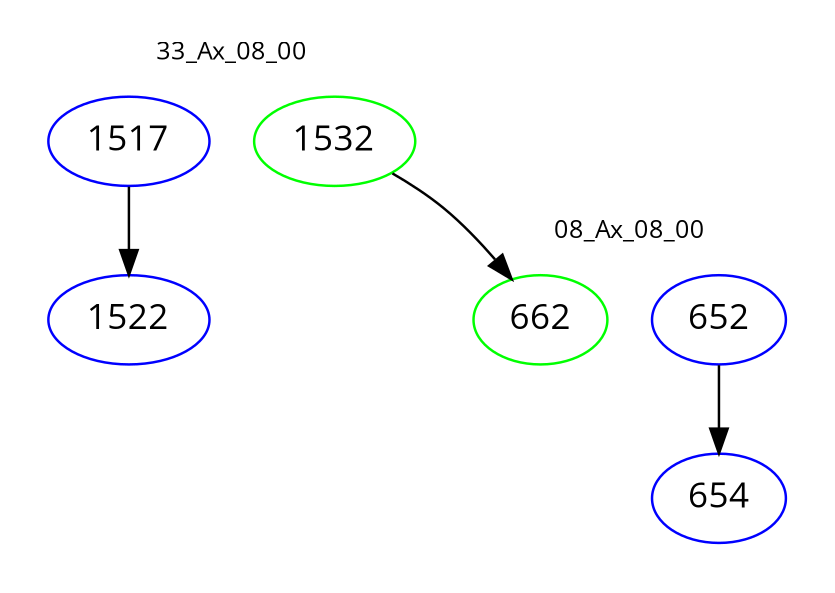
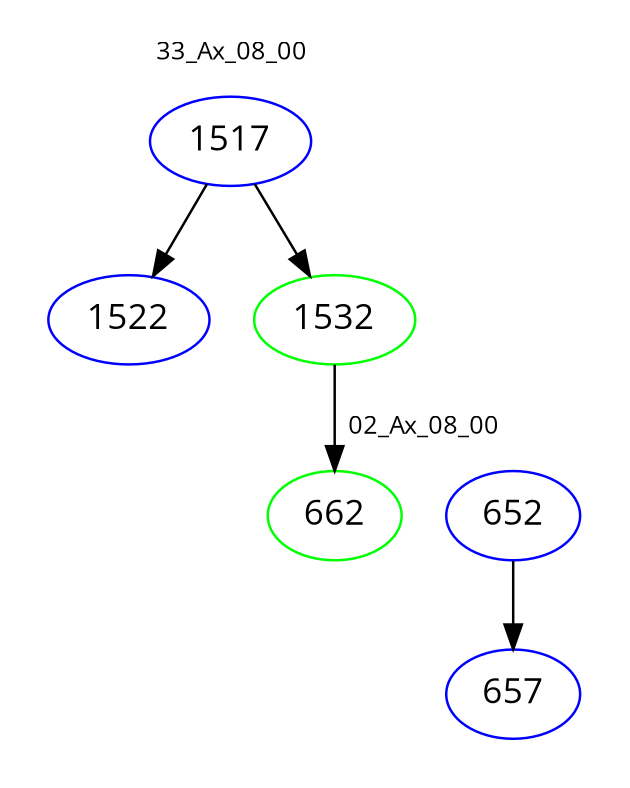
edge "1517" -> "1532": added
cluster "08_Ax_08_00": label "08_Ax_08_00" -> "02_Ax_08_00"
node "654": label "654" -> "657"
